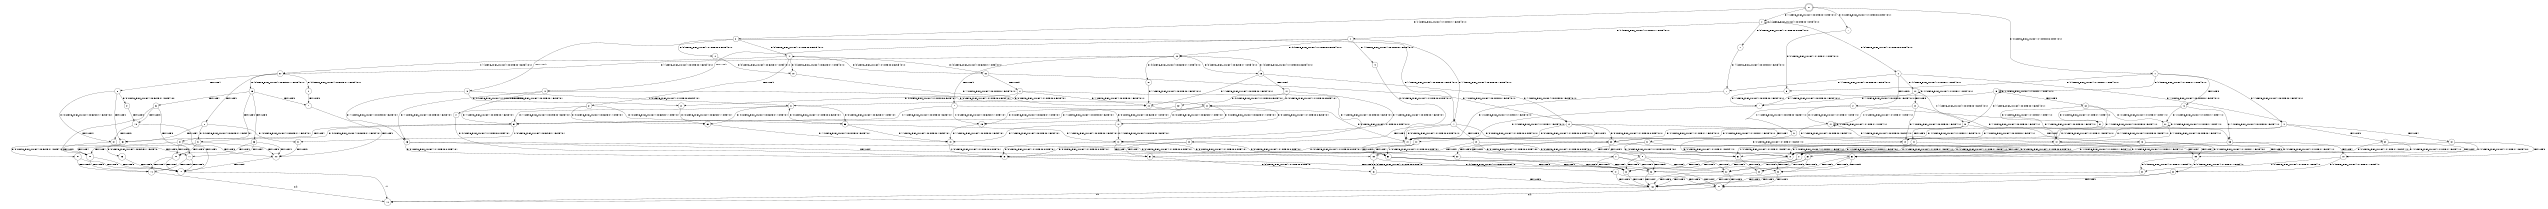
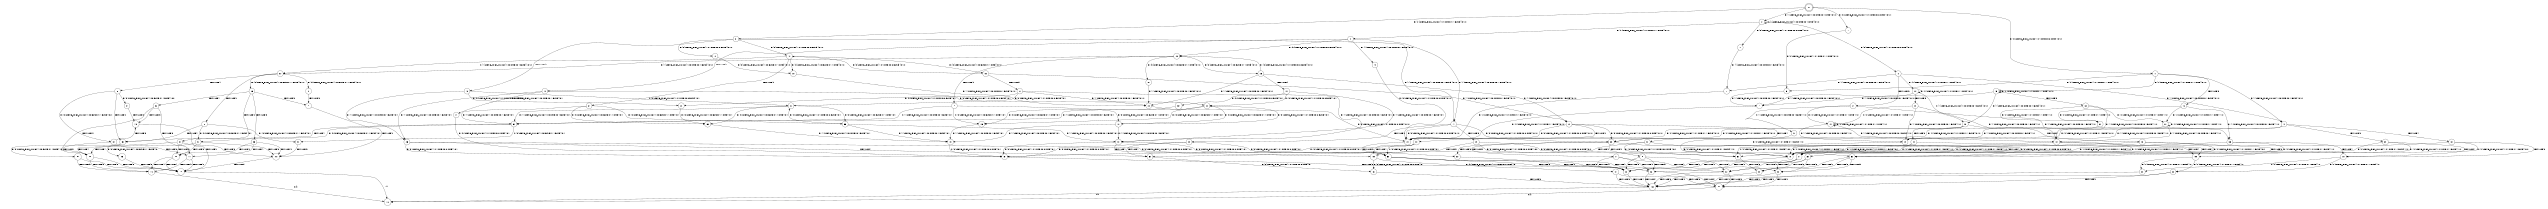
edge "110" -> "92": reversed
